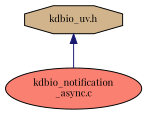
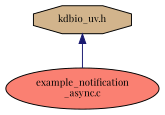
node "kdbio_notification _async.c": label "kdbio_notification _async.c" -> "example_notification _async.c"
